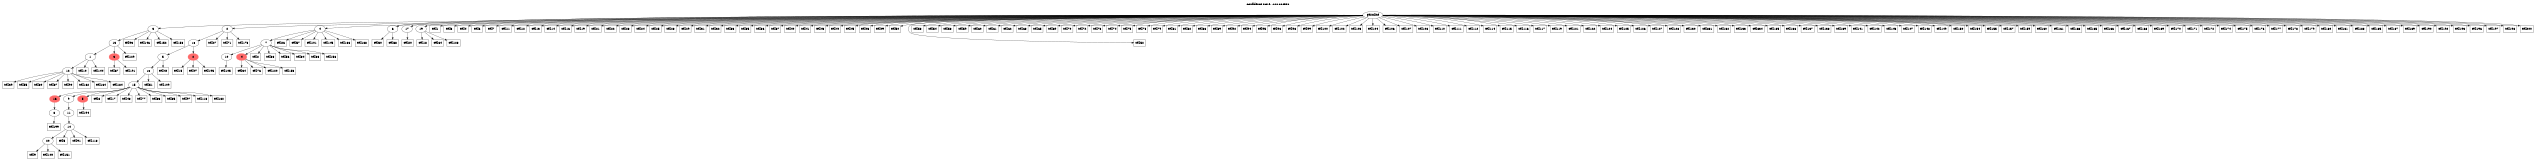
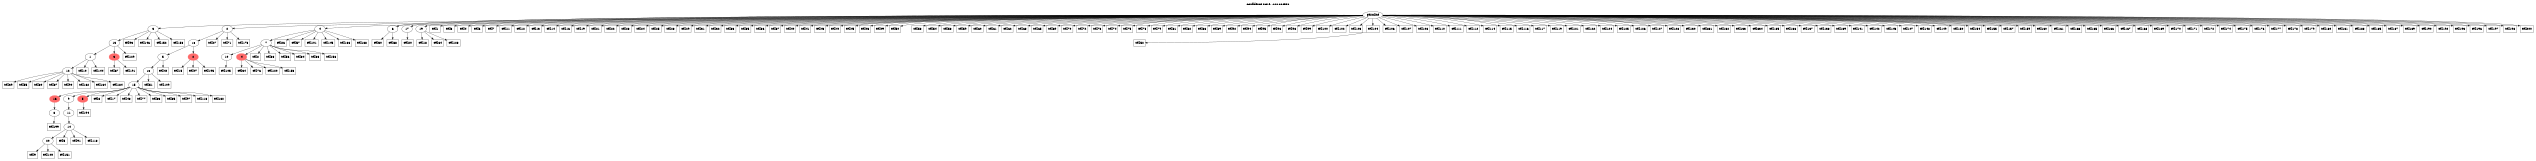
edge "germline" -> "cell52": now "cell104" -> "cell52"
